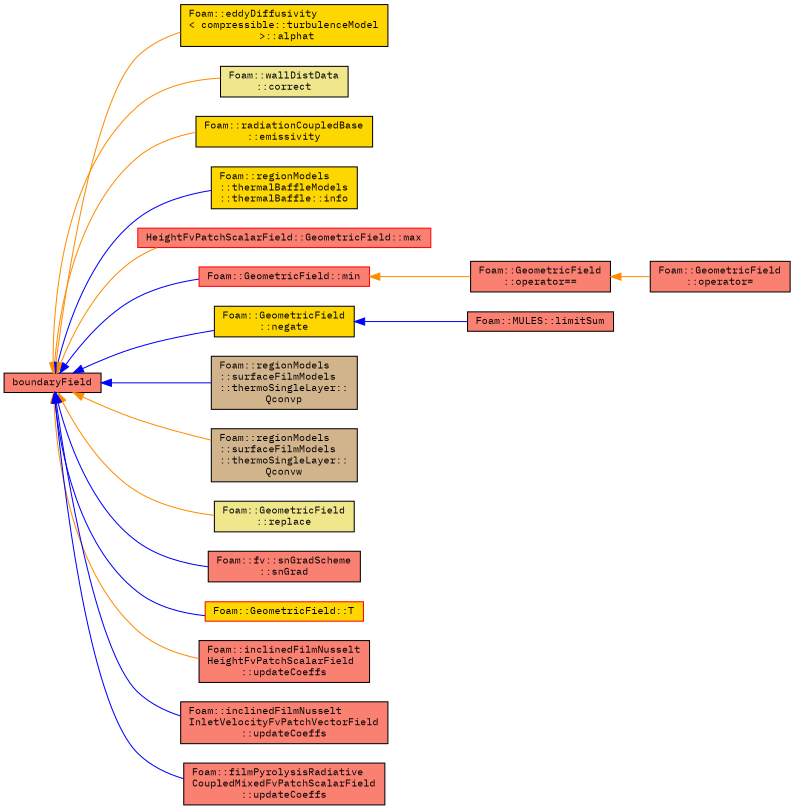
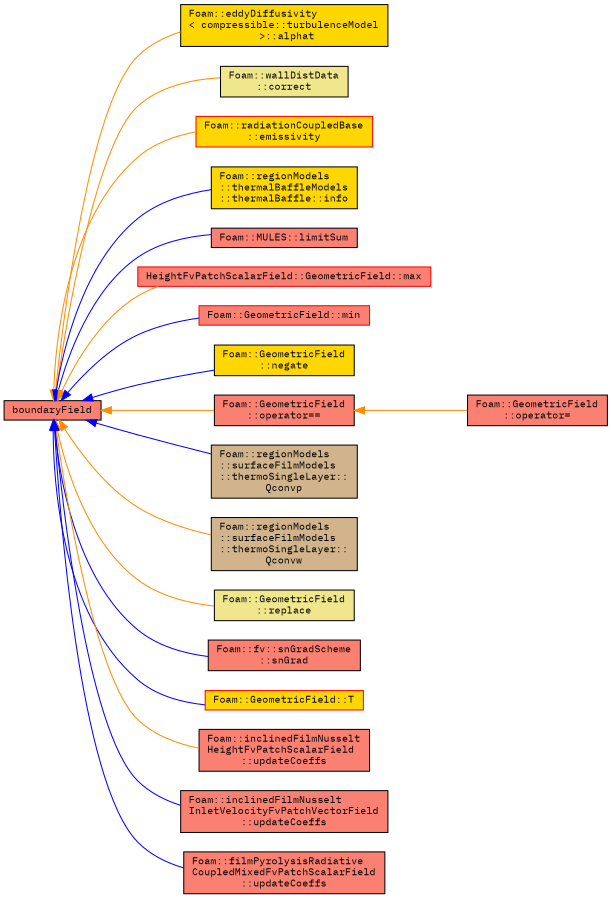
node "Foam::radiationCoupledBase ::emissivity": color black -> red
edge "Foam::GeometricField ::operator==" -> "Foam::GeometricField::min": now "Foam::GeometricField ::operator==" -> "boundaryField"
edge "Foam::MULES::limitSum" -> "Foam::GeometricField ::negate": now "Foam::MULES::limitSum" -> "boundaryField"
